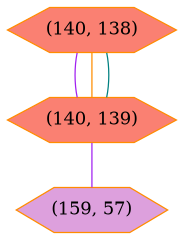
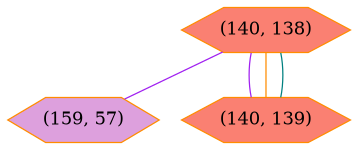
edge "(140, 139)" -- "(159, 57)": now "(140, 138)" -- "(159, 57)"
